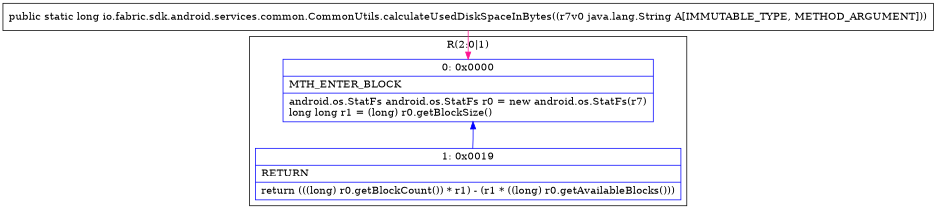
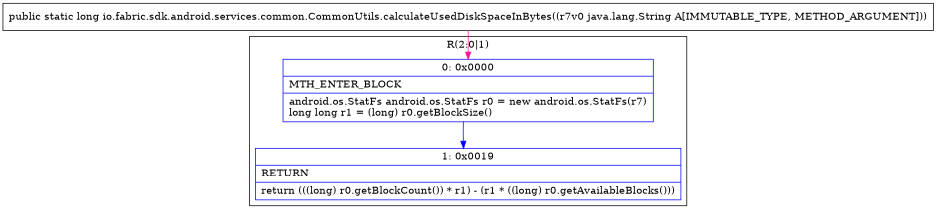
edge "1: 0x0019" -> "0: 0x0000": reversed
